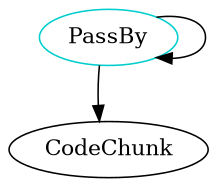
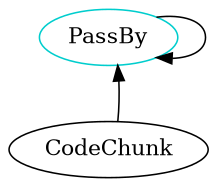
edge "PassBy" -> "CodeChunk": reversed
